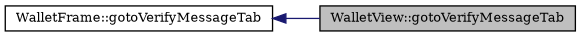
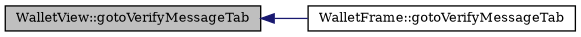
edge "WalletView::gotoVerifyMessageTab" -> "WalletFrame::gotoVerifyMessageTab": reversed
